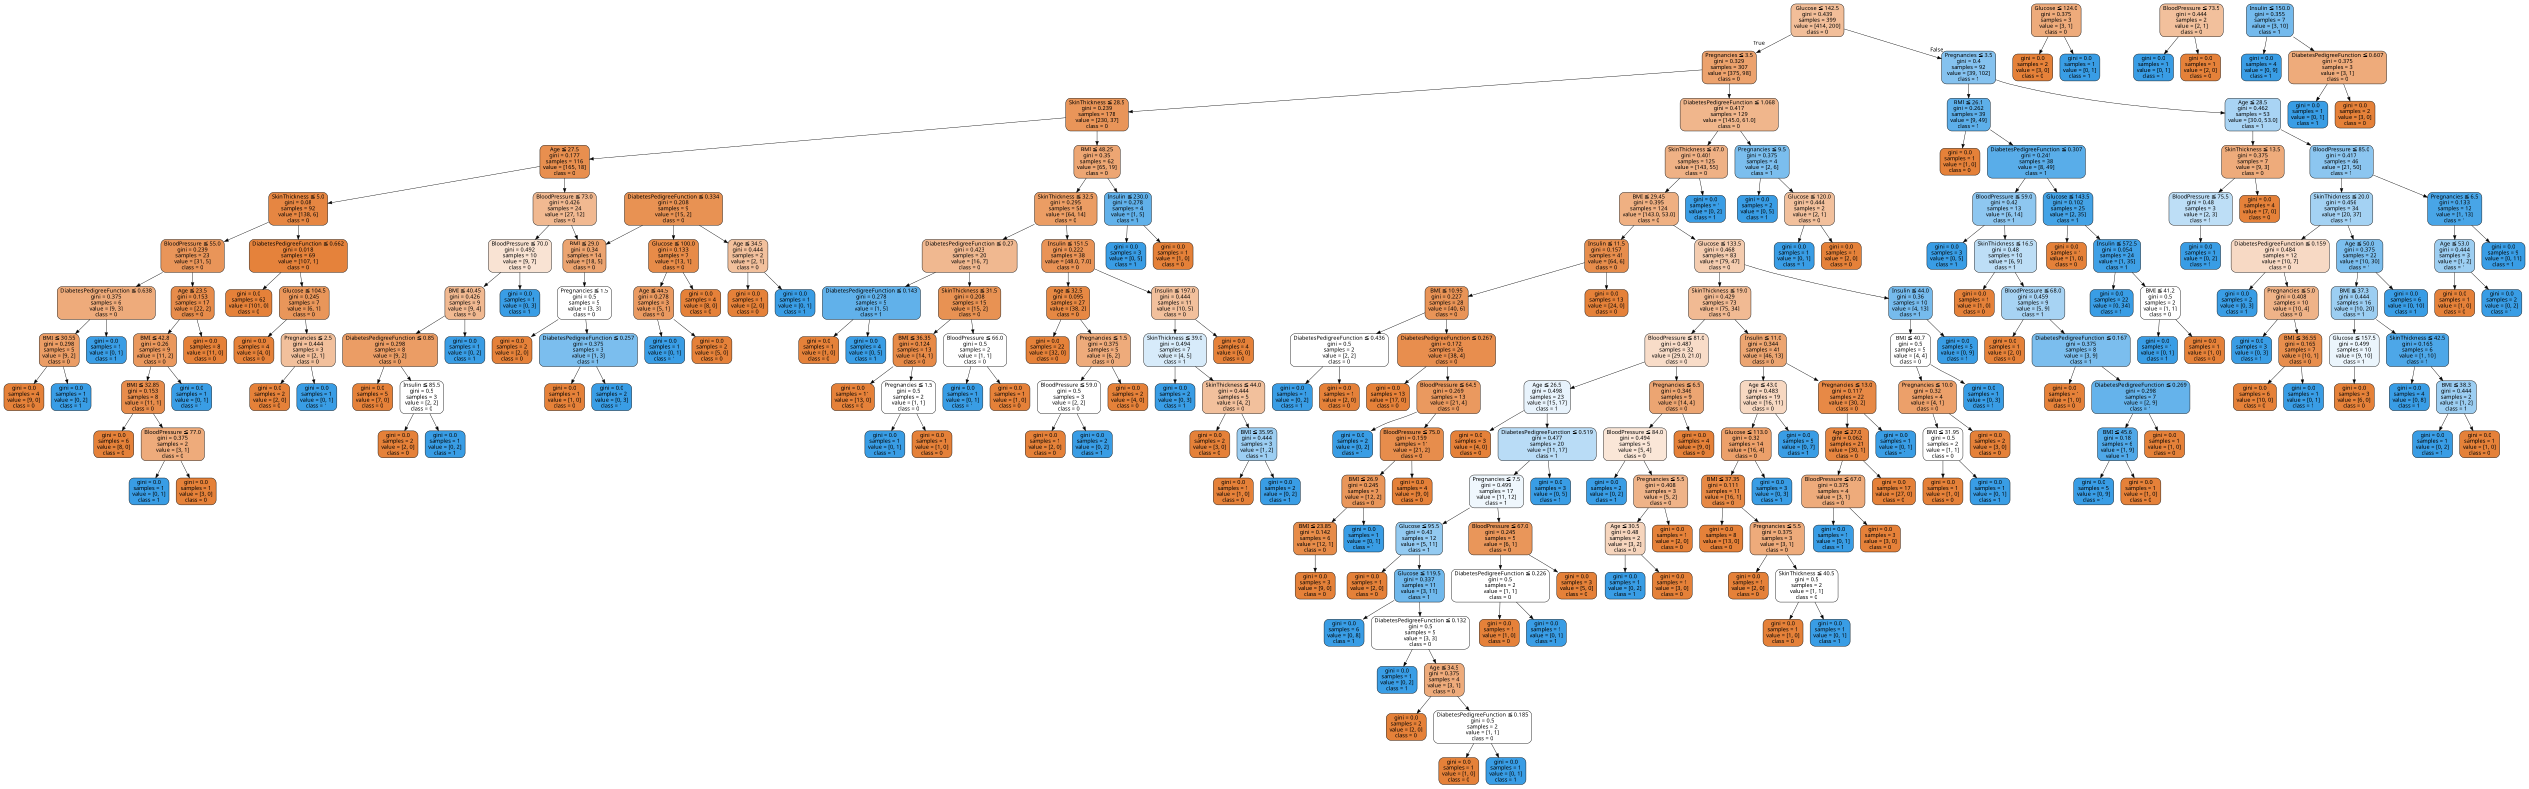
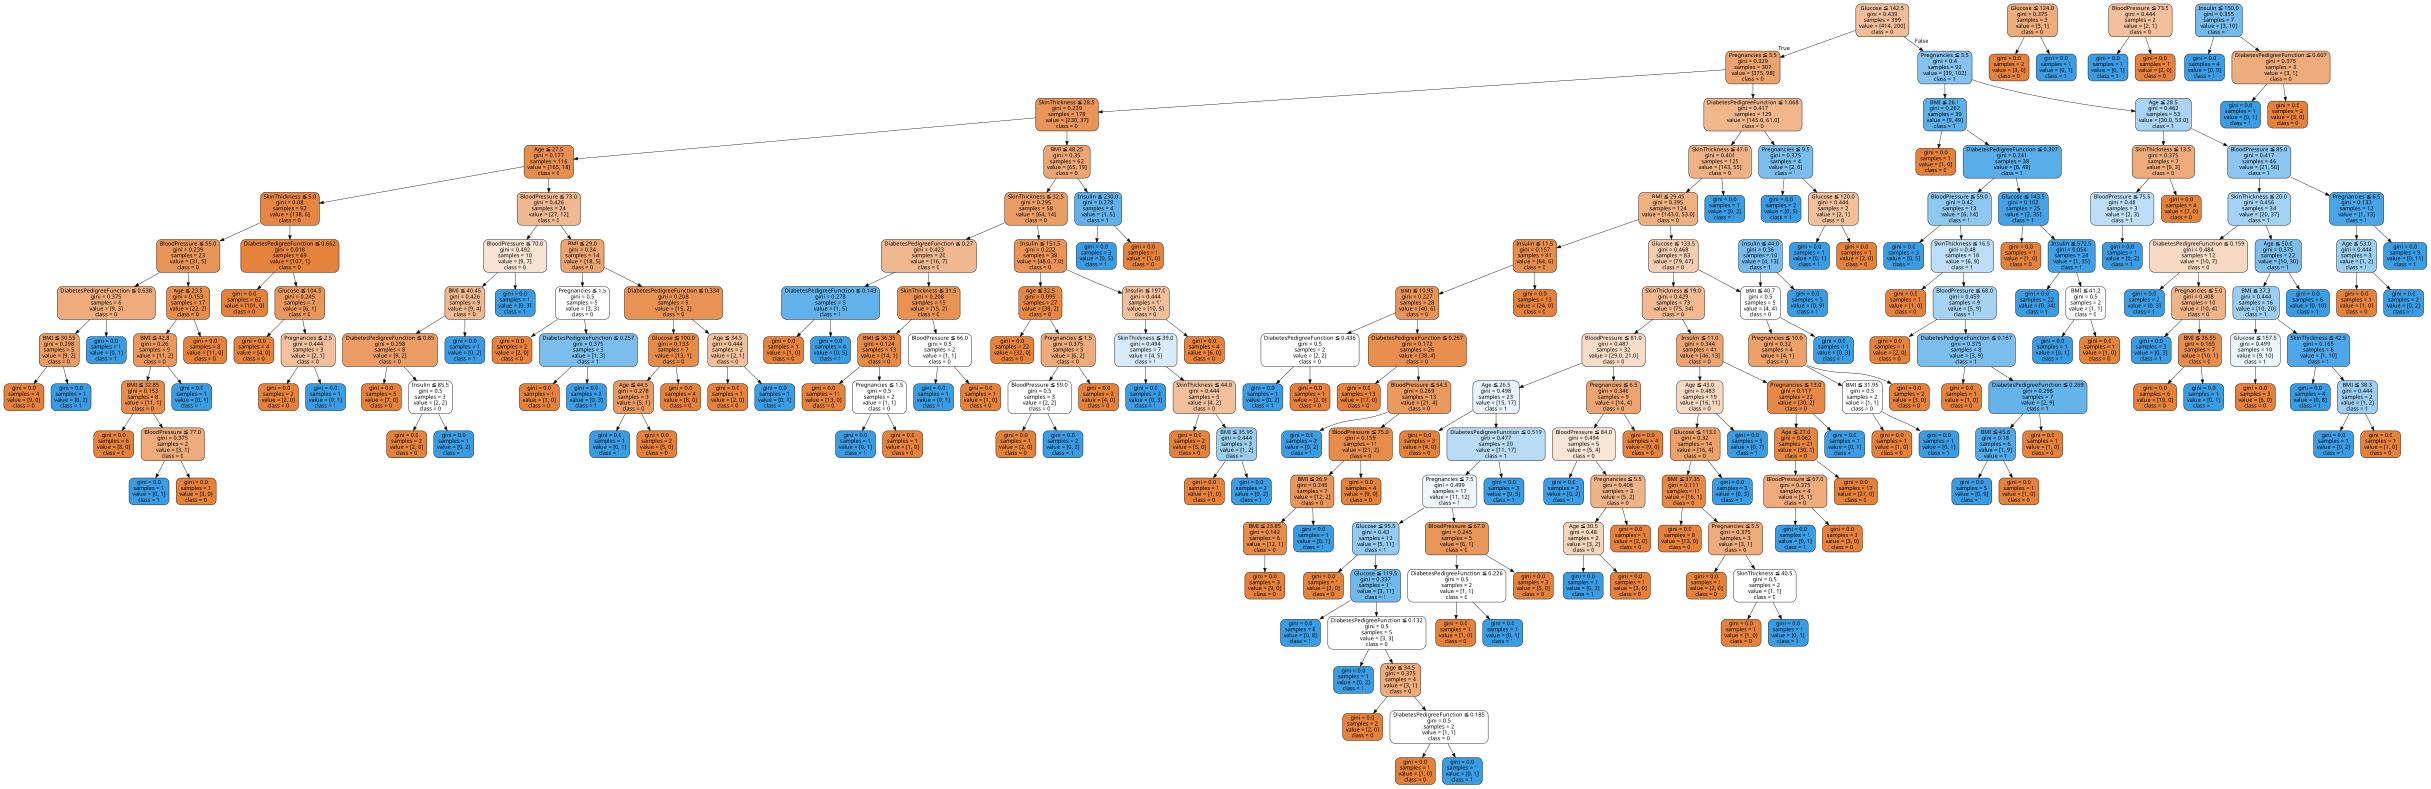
edge "DiabetesPedigreeFunction ≤ 0.334" -> "BMI ≤ 29.0": reversed
edge "Glucose ≤ 133.5" -> "Insulin ≤ 44.0": now "Glucose ≤ 133.5" -> "BMI ≤ 40.7"
